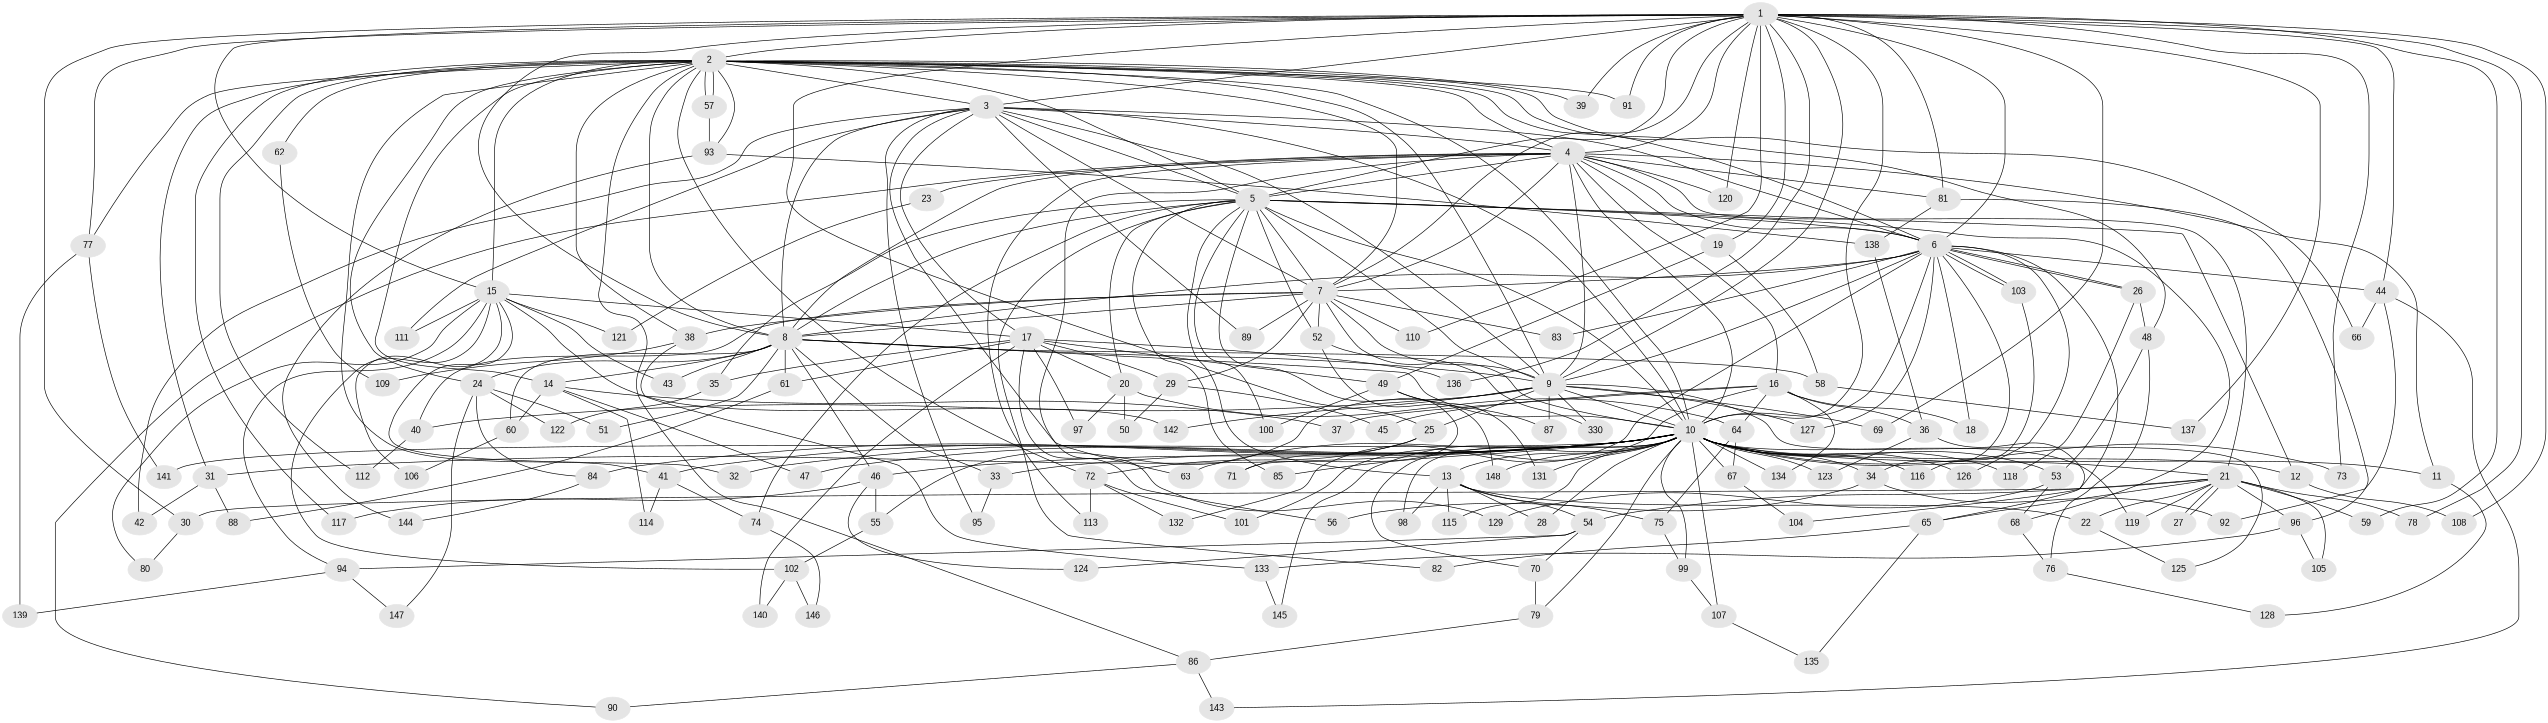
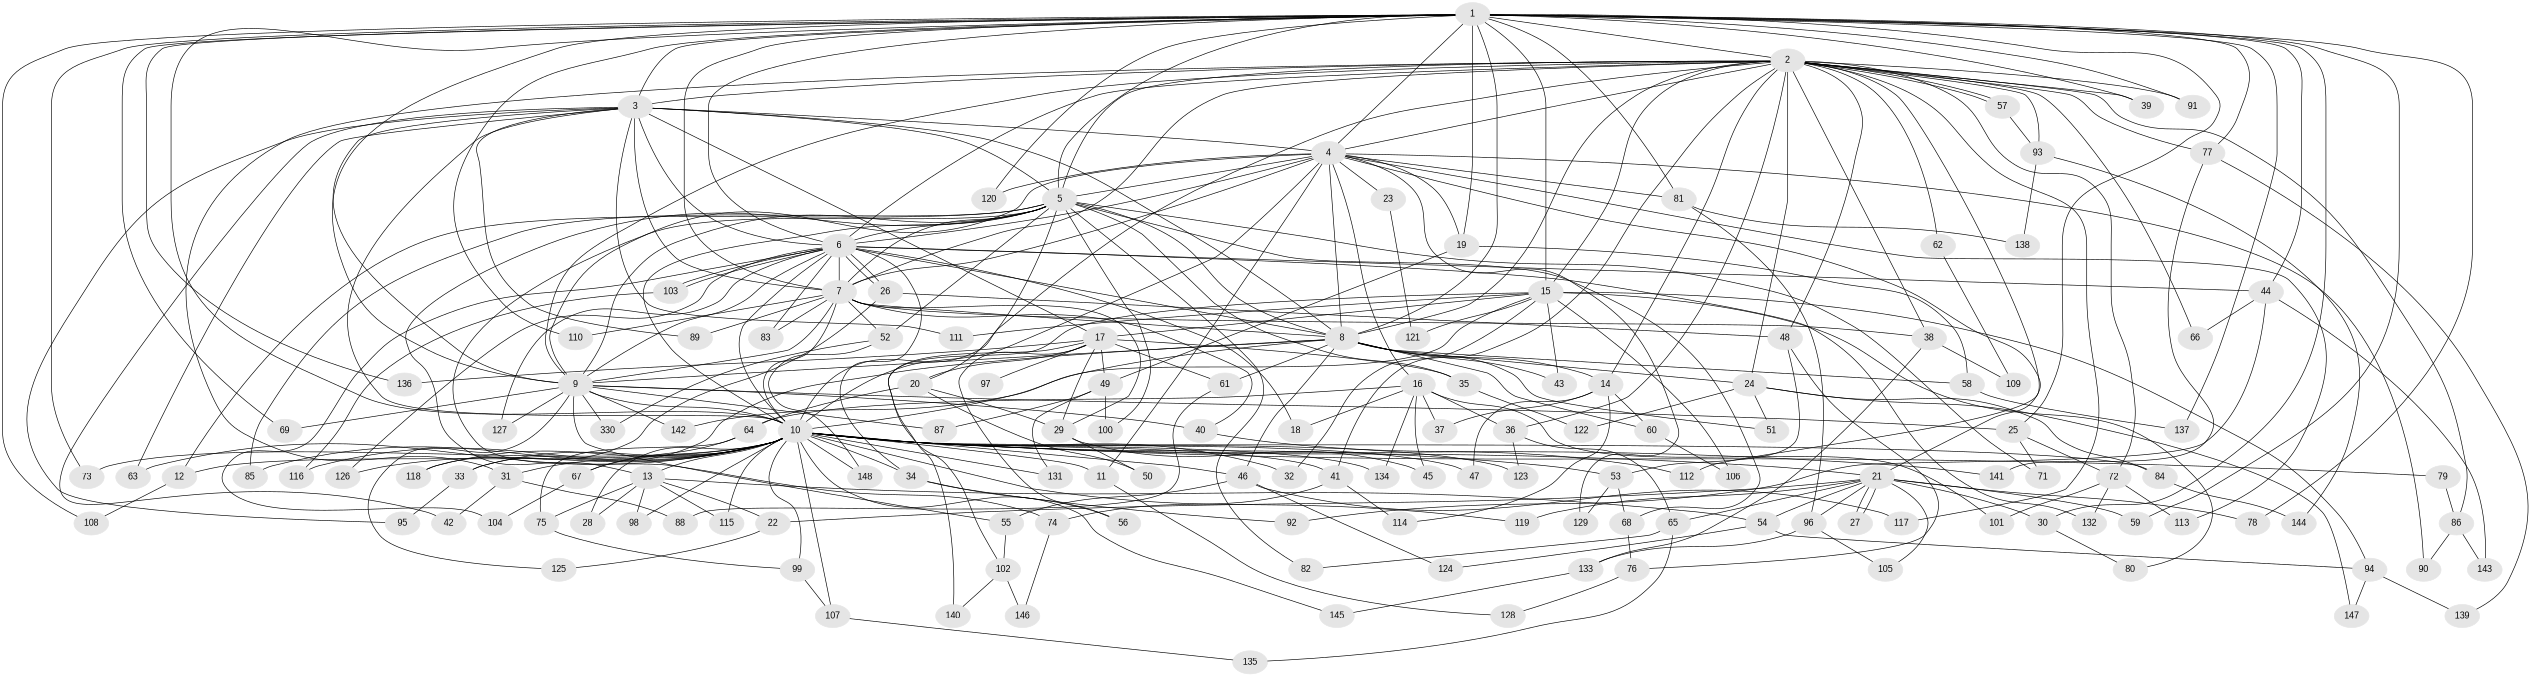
edge "138" -- "36": now "2" -- "36"
edge "20" -- "97": now "20" -- "29"
node "70": removed
